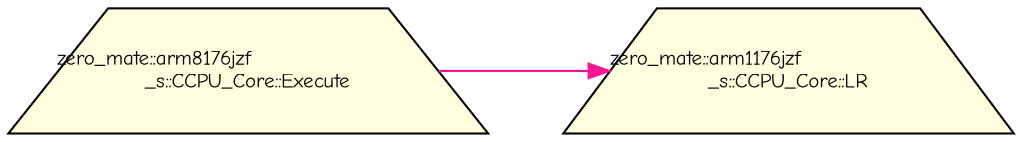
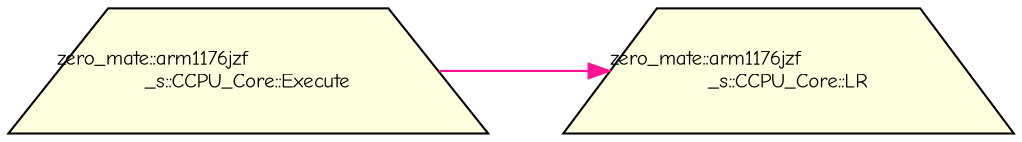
node "zero_mate::arm8176jzf _s::CCPU_Core::Execute": label "zero_mate::arm8176jzf _s::CCPU_Core::Execute" -> "zero_mate::arm1176jzf _s::CCPU_Core::Execute"
